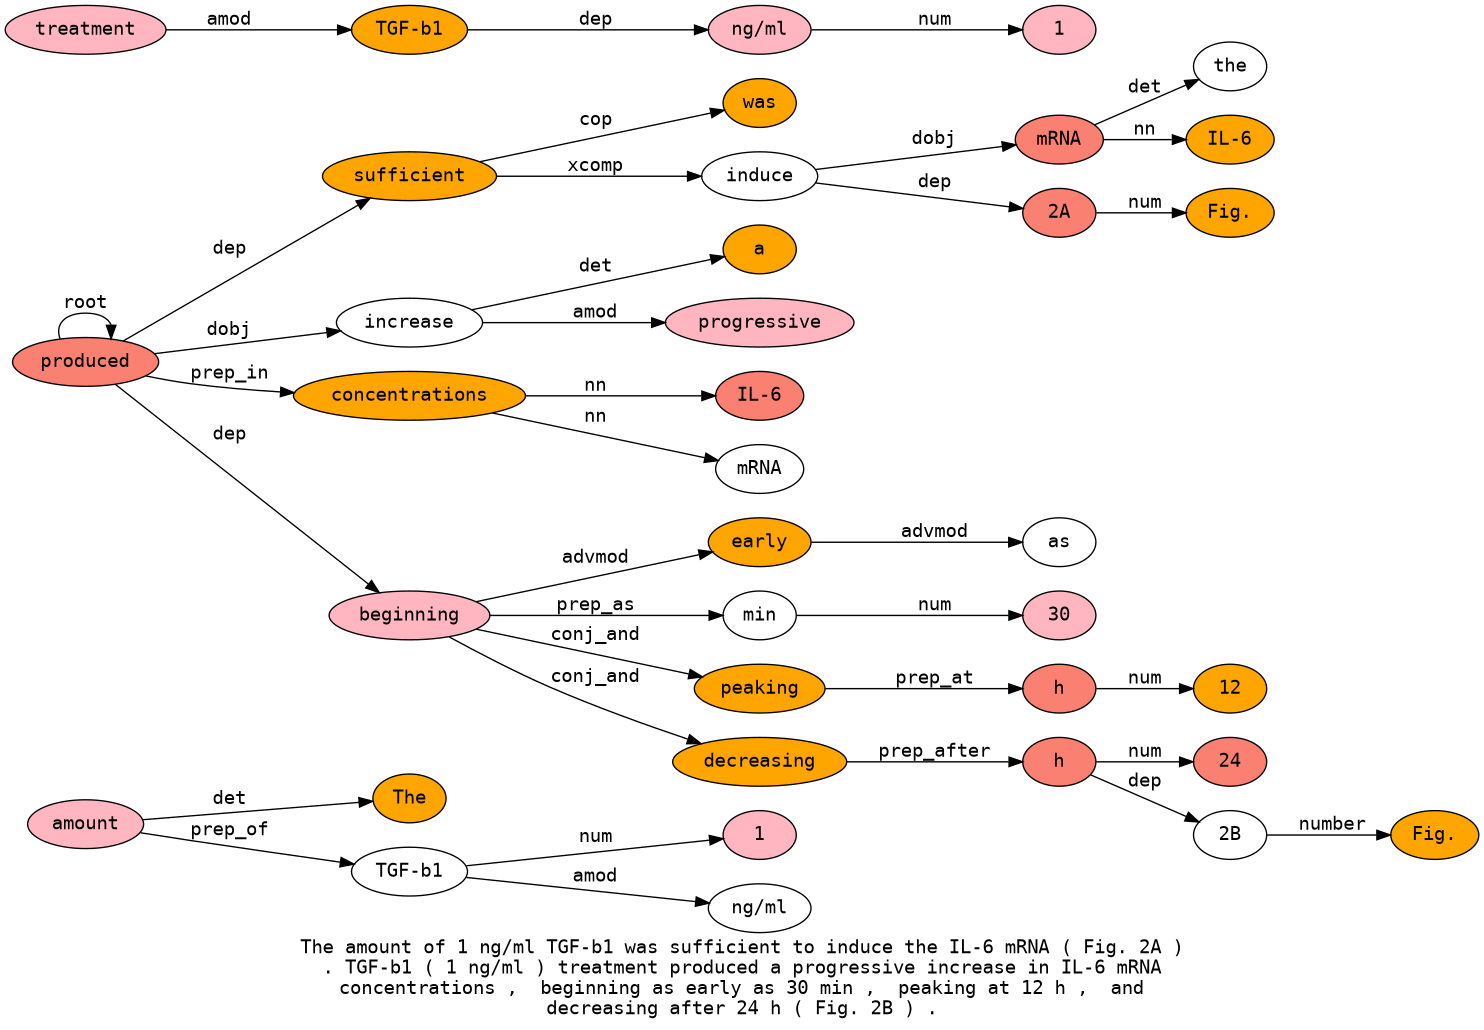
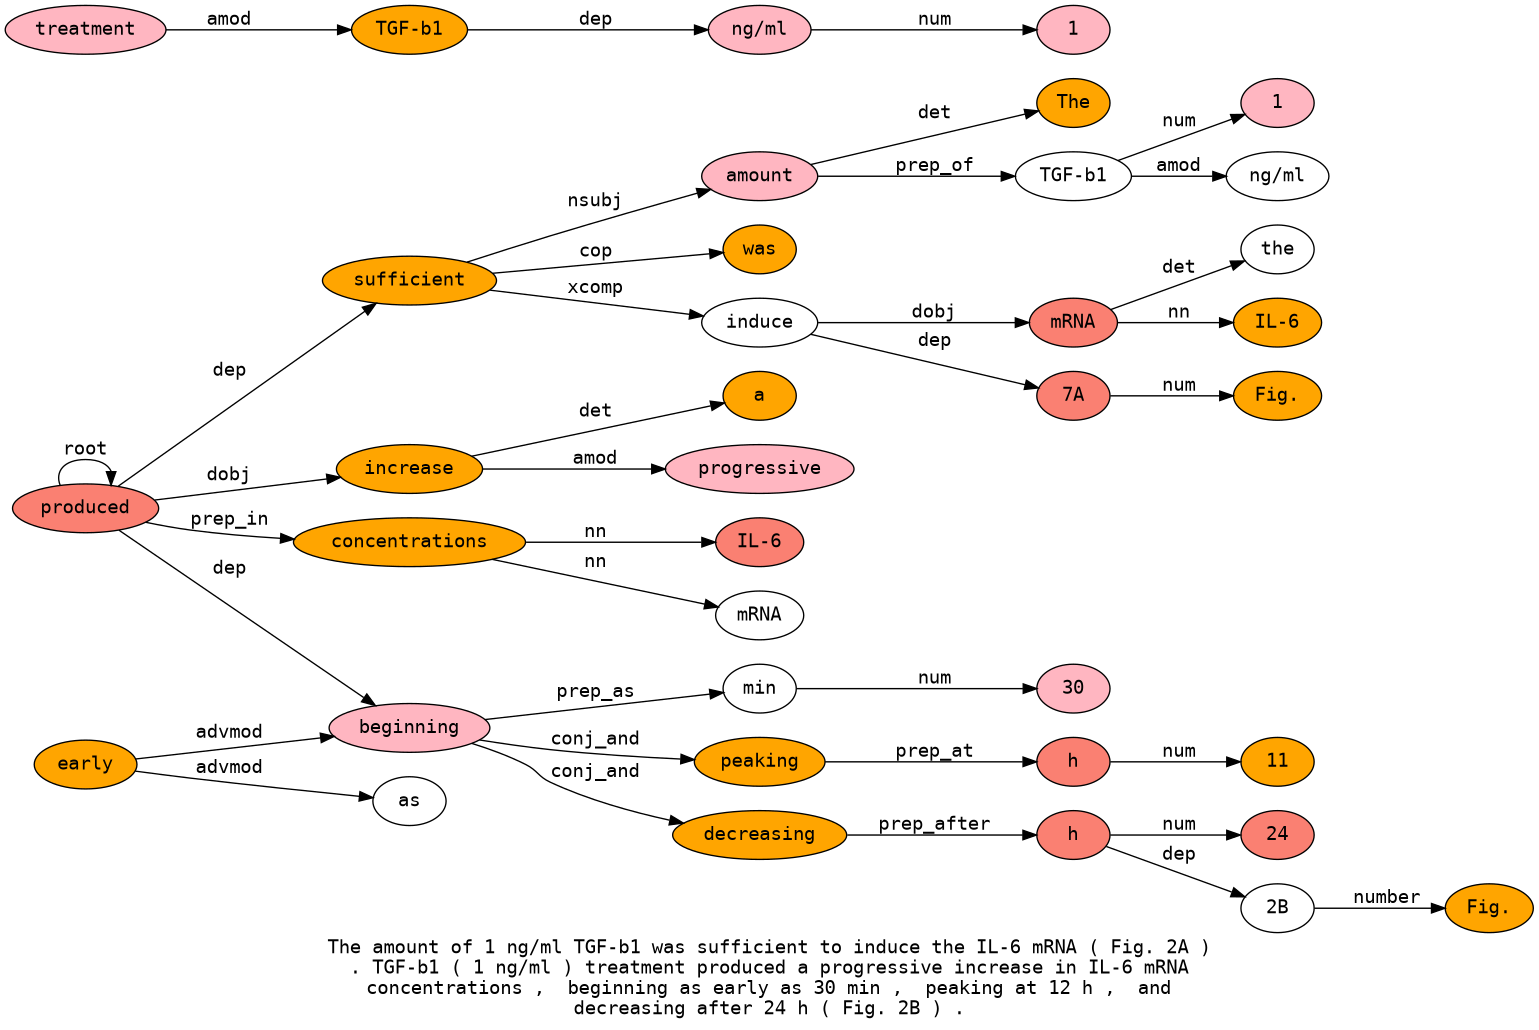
node "2A": label "2A" -> "7A"
edge "sufficient" -> "amount": added, label "nsubj"
node "increase": fillcolor white -> orange
edge "beginning" -> "early": reversed
node "12": label "12" -> "11"
